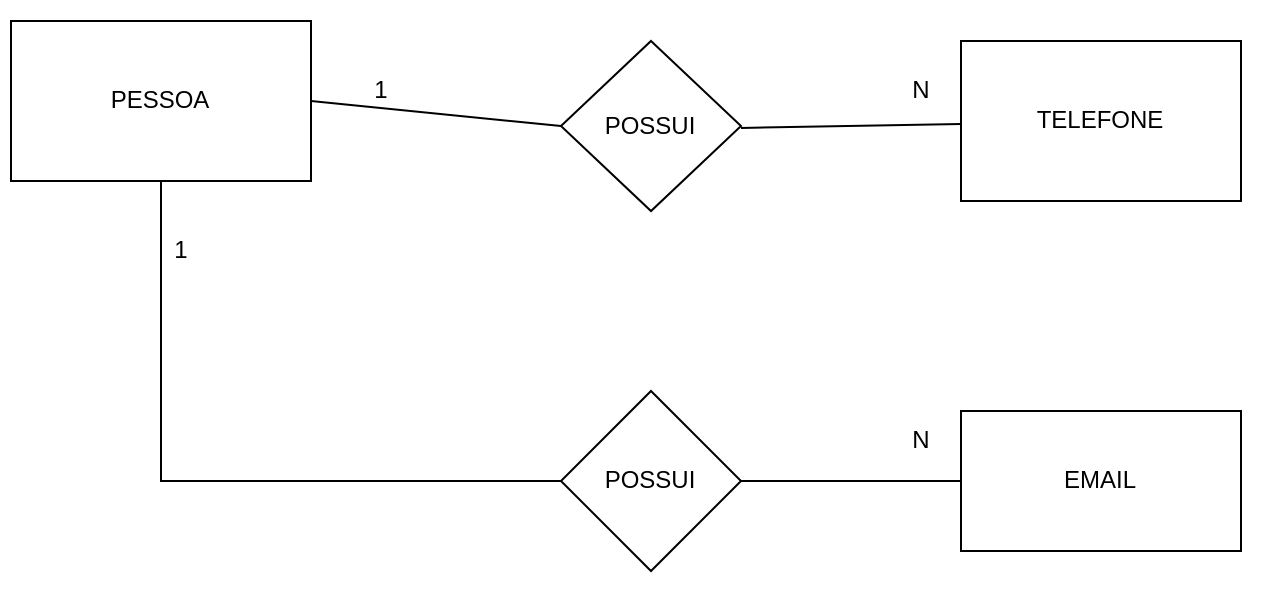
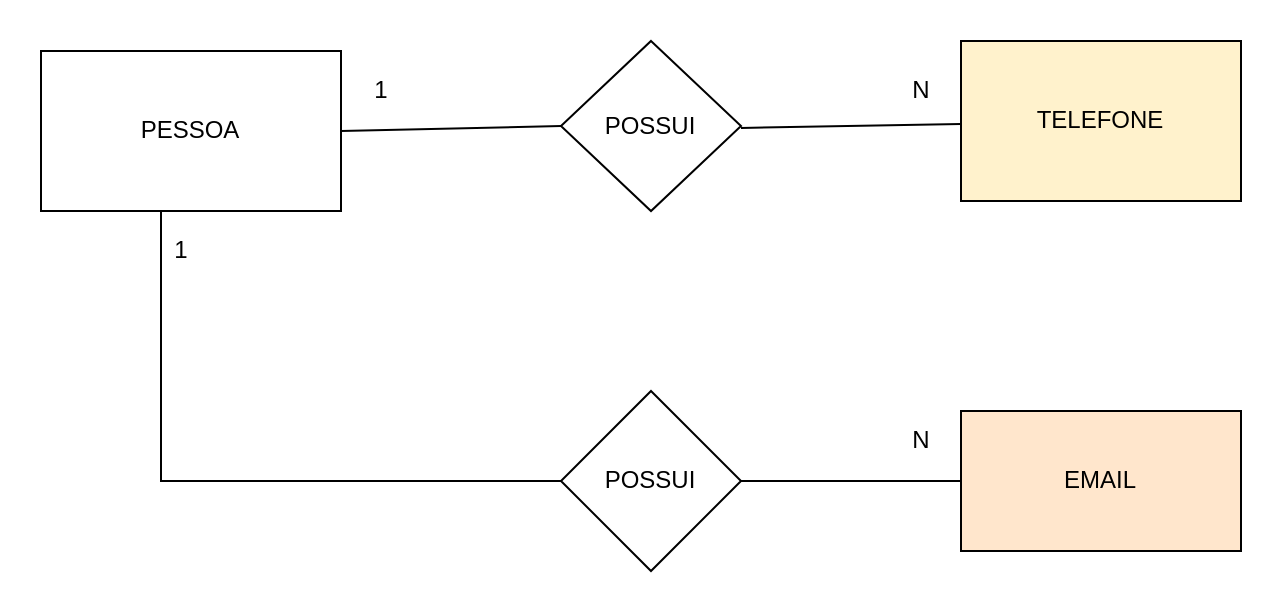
node "PESSOA": moved (161, 101) -> (191, 131)
node "TELEFONE": fillcolor #ffffff -> #fff2cc
node "EMAIL": fillcolor #ffffff -> #ffe6cc
